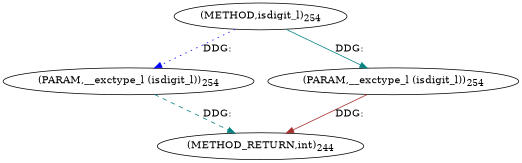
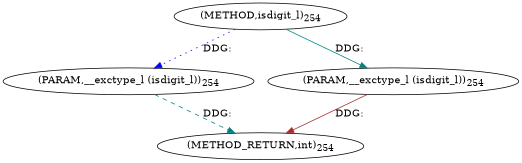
node "(METHOD_RETURN,int)": text "244" -> "254"
